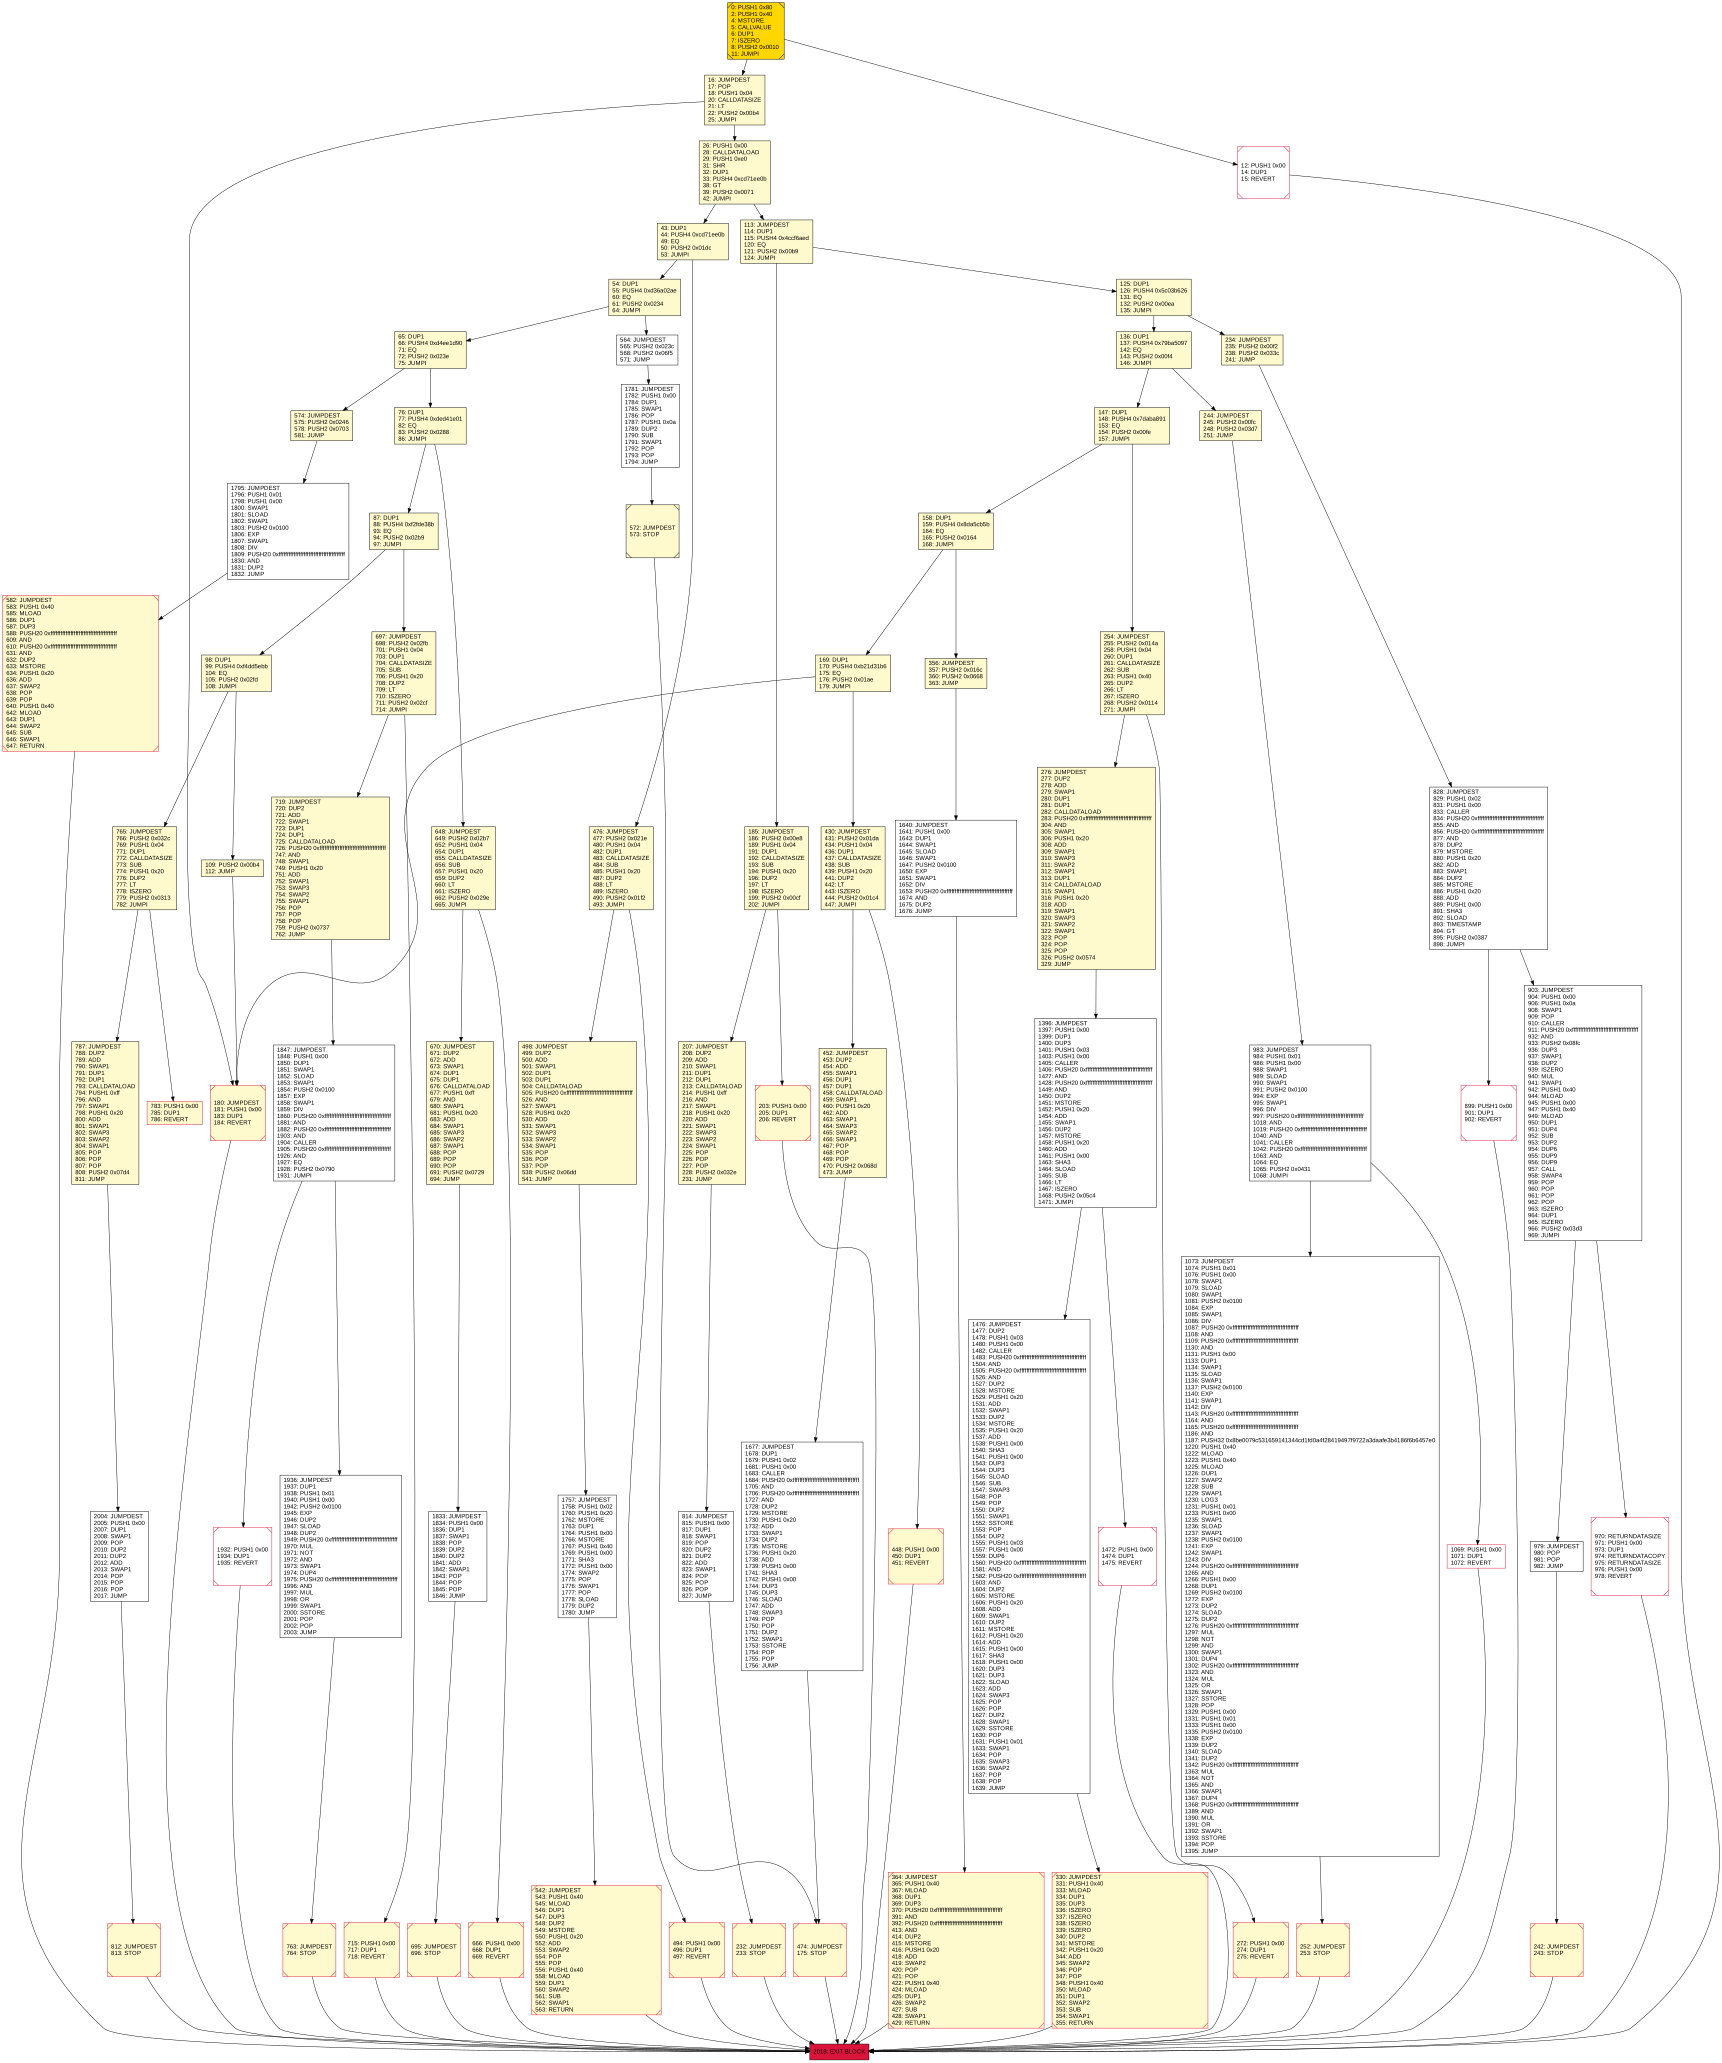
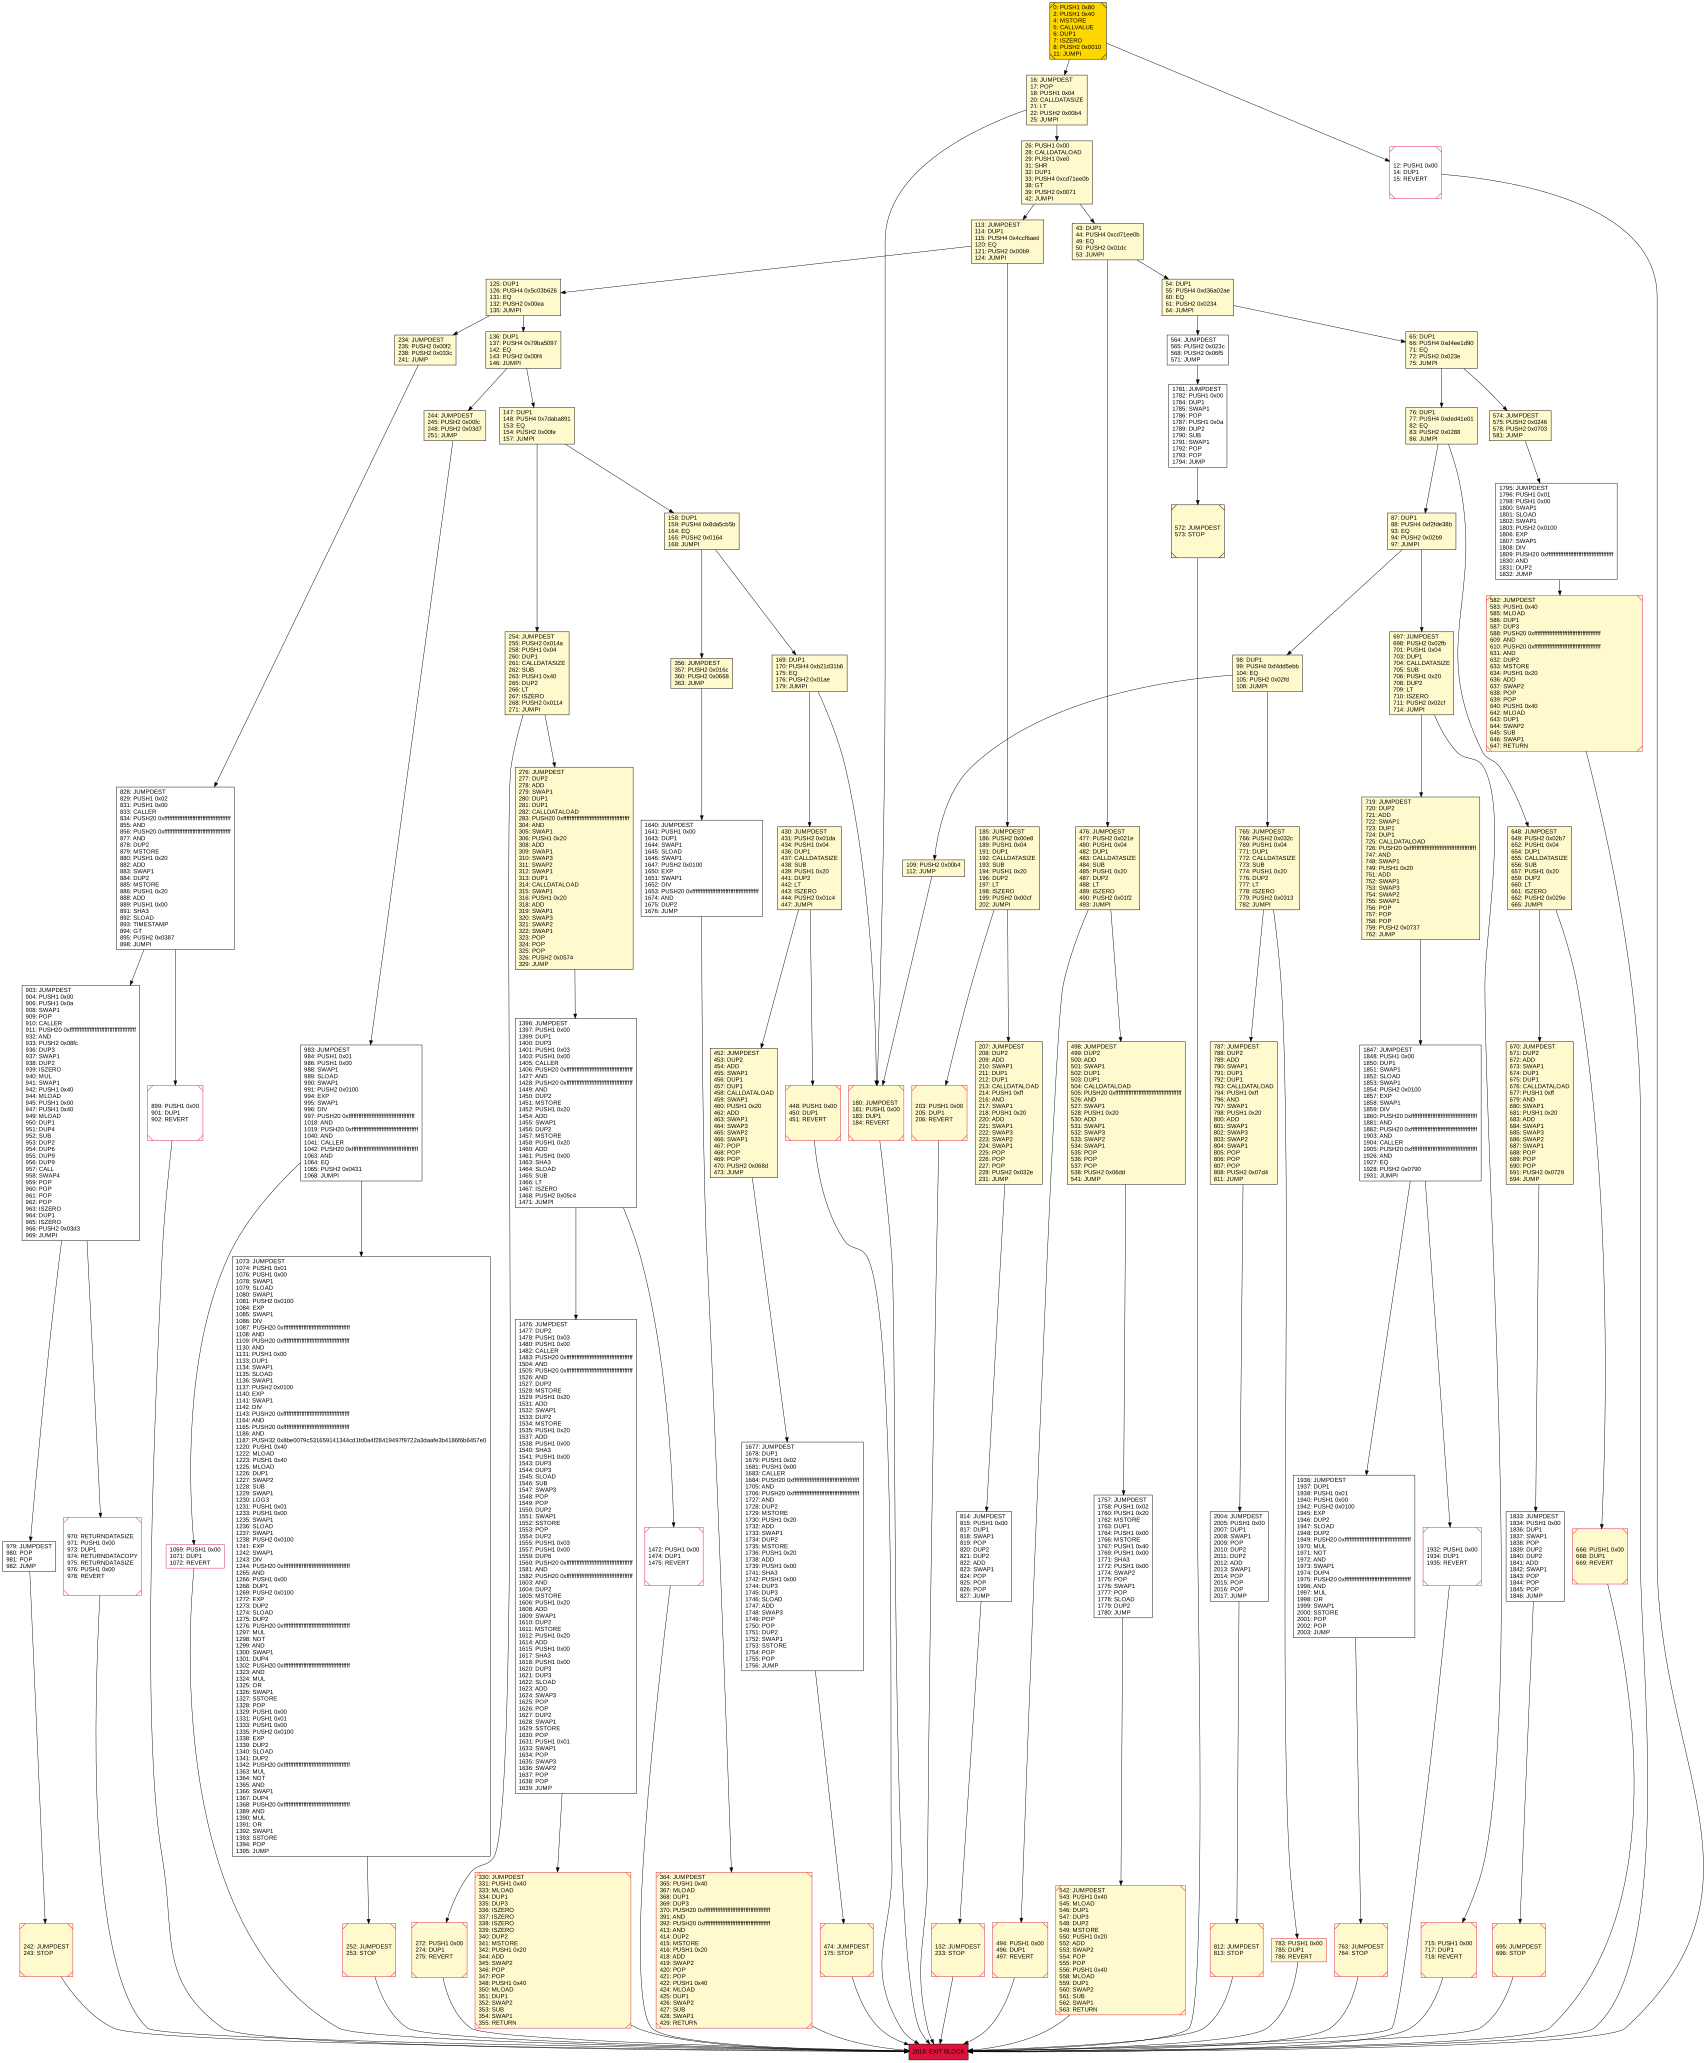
edge "572: JUMPDEST 573: STOP" -> "474: JUMPDEST 175: STOP": now "572: JUMPDEST 573: STOP" -> "2018: EXIT BLOCK"
node "232: JUMPDEST 233: STOP": label "232: JUMPDEST 233: STOP" -> "132: JUMPDEST 233: STOP"
edge "783: PUSH1 0x00 785: DUP1 786: REVERT" -> "2018: EXIT BLOCK": added
